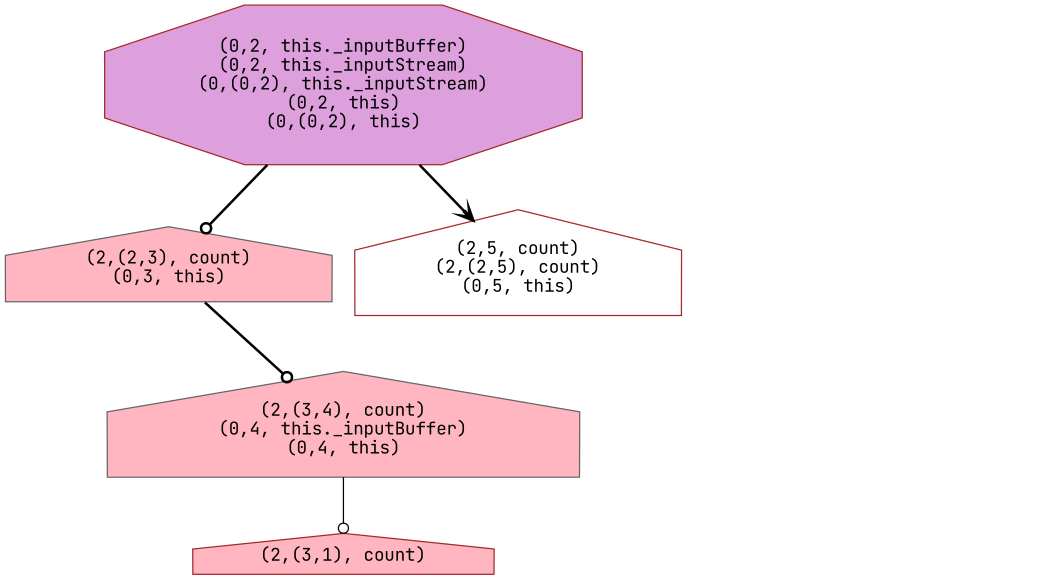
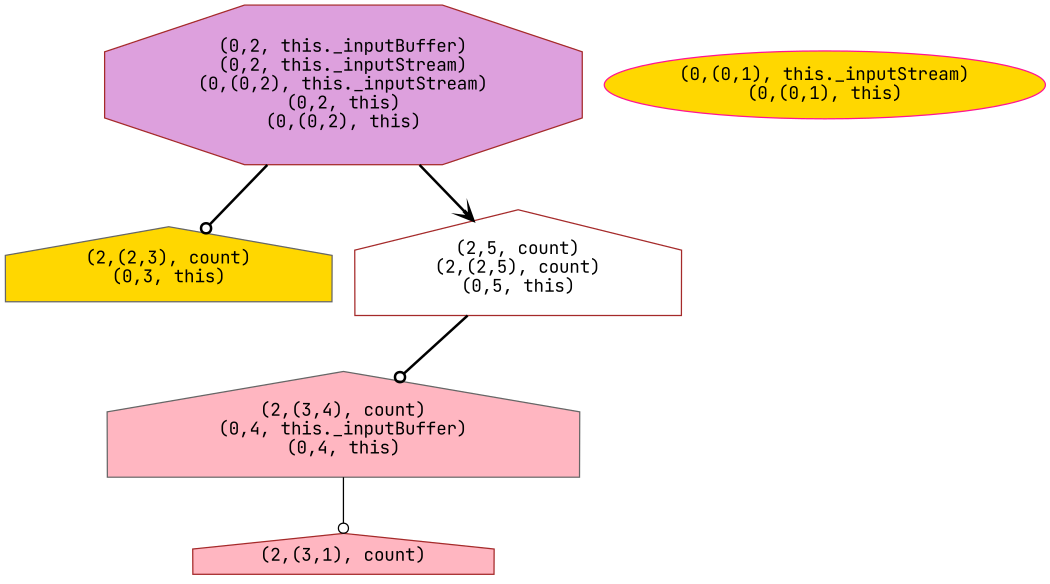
node "(0,(0,1), this._inputStream) (0,(0,1), this)": added
node "(2,(2,3), count) (0,3, this)": fillcolor lightpink -> gold
edge "(2,(2,3), count) (0,3, this)" -> "(2,(3,4), count) (0,4, this._inputBuffer) (0,4, this)": now "(2,5, count) (2,(2,5), count) (0,5, this)" -> "(2,(3,4), count) (0,4, this._inputBuffer) (0,4, this)"
